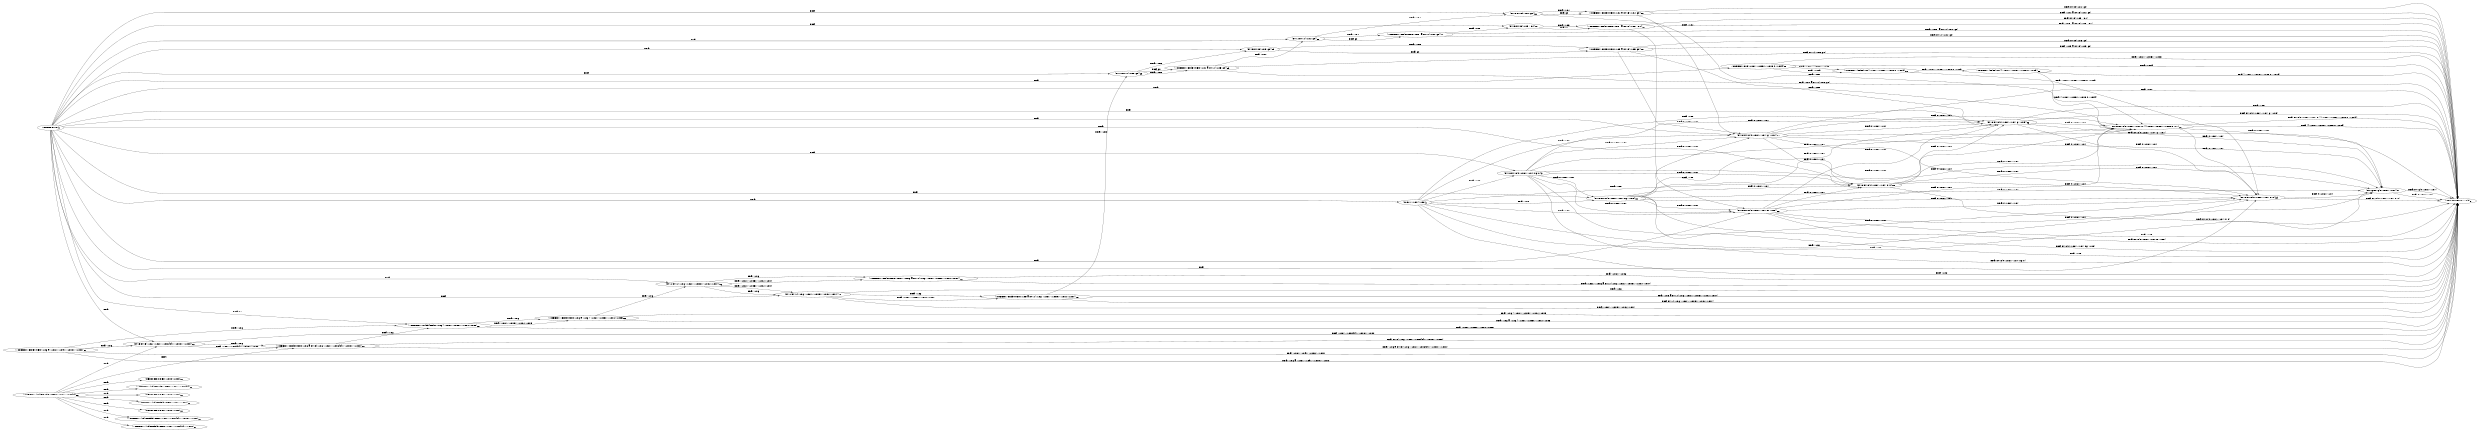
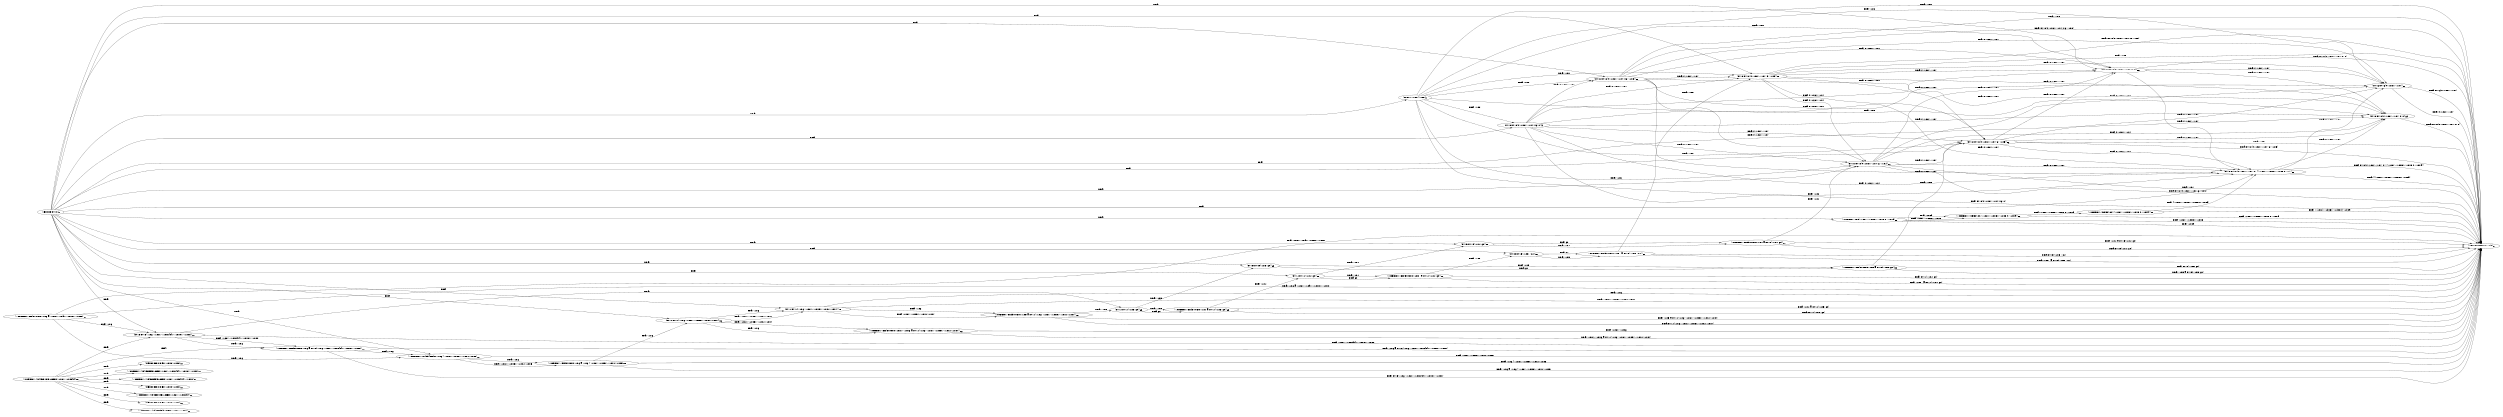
edge "(METHOD,FUN1)" -> "(FUN4,FUN4(VAR5, 60))": now "(FUN3,FUN3(VAR6, VAR2->VAR12[1]->VAR10->VAR11))" -> "(FUN4,FUN4(VAR5, 60))"
edge "(FUN5,FUN5(VAR4, 60))" -> "(FUN2,FUN2(&VAR2->VAR7, 1, !!(VAR2->VAR13->VAR18 & VA...)": now "(PARAM,VAR1 *VAR2)" -> "(FUN2,FUN2(&VAR2->VAR7, 1, !!(VAR2->VAR13->VAR18 & VA...)"
edge "(<operator>.logicalNot,!(VAR2->VAR13->VAR18 & VAR19))" -> "(FUN2,FUN2(&VAR2->VAR7, 1, 0))": now "(<operator>.logicalNot,!(VAR2->VAR13->VAR18 & VAR19))" -> "(METHOD_RETURN,void)"
edge "(<operator>.assignment,VAR5 = FUN5(VAR5, 60))" -> "(FUN2,FUN2(&VAR2->VAR7, 6, VAR4))": now "(FUN2,FUN2(&VAR2->VAR7, 5, VAR3))" -> "(FUN2,FUN2(&VAR2->VAR7, 6, VAR4))"
edge "(FUN2,FUN2(&VAR2->VAR7, 1, 1))" -> "(FUN2,FUN2(&VAR2->VAR7, 6, VAR5))": reversed
edge "(FUN2,FUN2(&VAR2->VAR7, 1, 0))" -> "(FUN6,FUN6(&VAR2->VAR7))": removed, label "DDG: &VAR2->VAR7"
edge "(METHOD,FUN1)" -> "(<operator>.multiplication,VAR6 * VAR2->VAR13->VAR14.VAR15)": label "DDG: 24" -> "DDG: "
